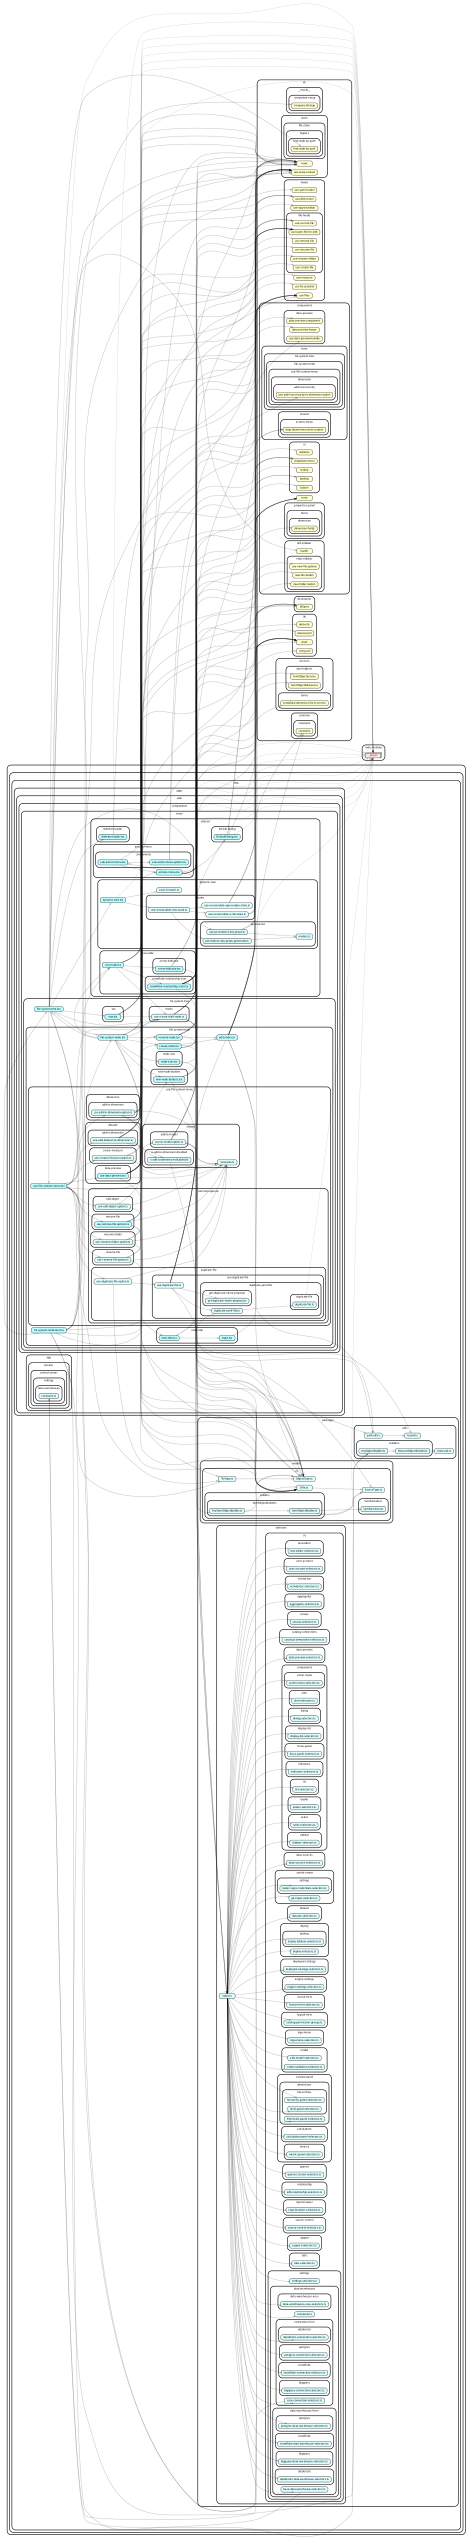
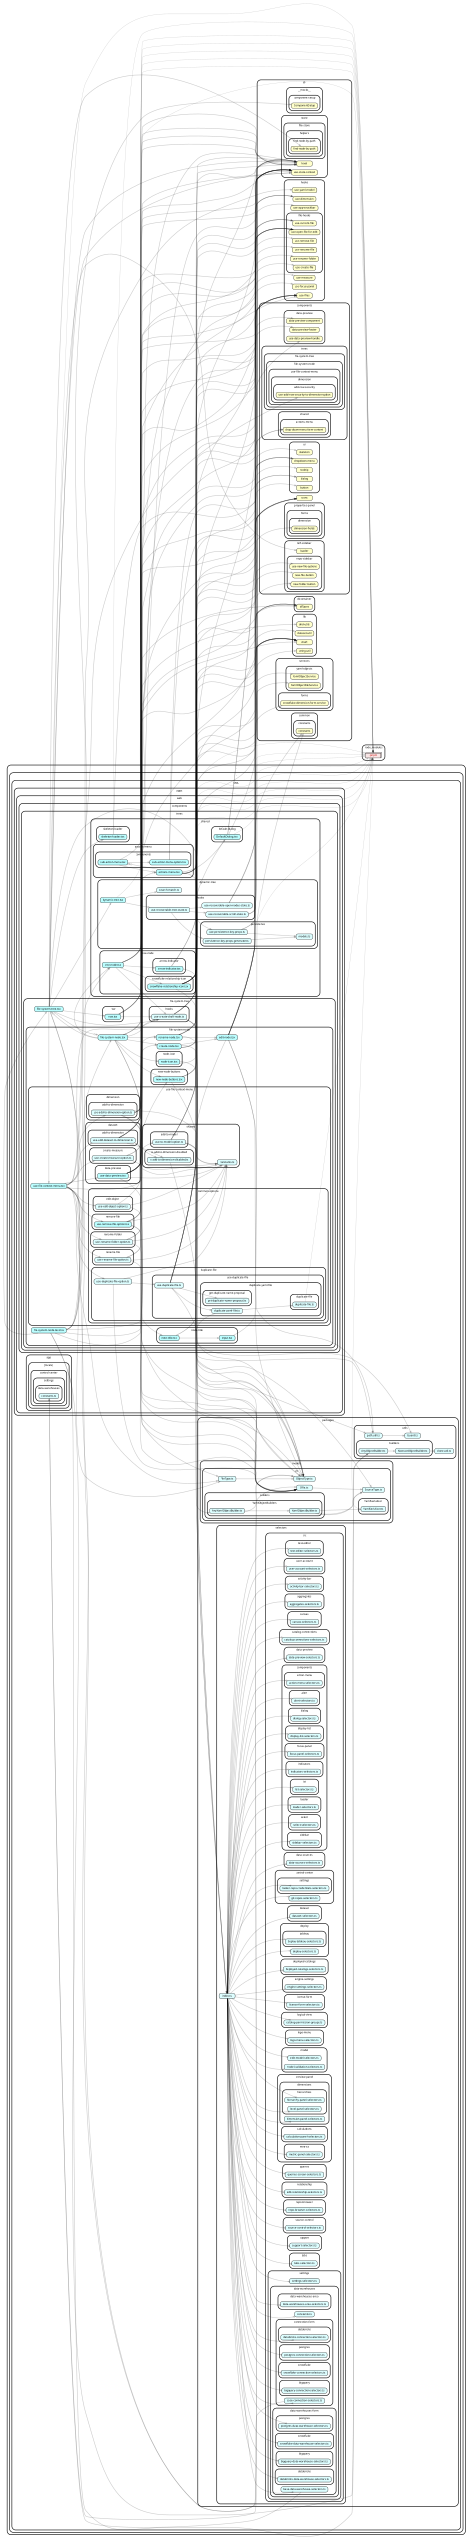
node "tableau": label "tableau" -> "dialog"
